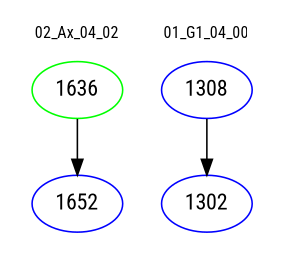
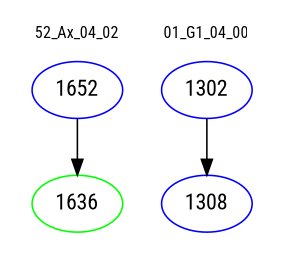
cluster "02_Ax_04_02": label "02_Ax_04_02" -> "52_Ax_04_02"
edge "1636" -> "1652": reversed
edge "1308" -> "1302": reversed
